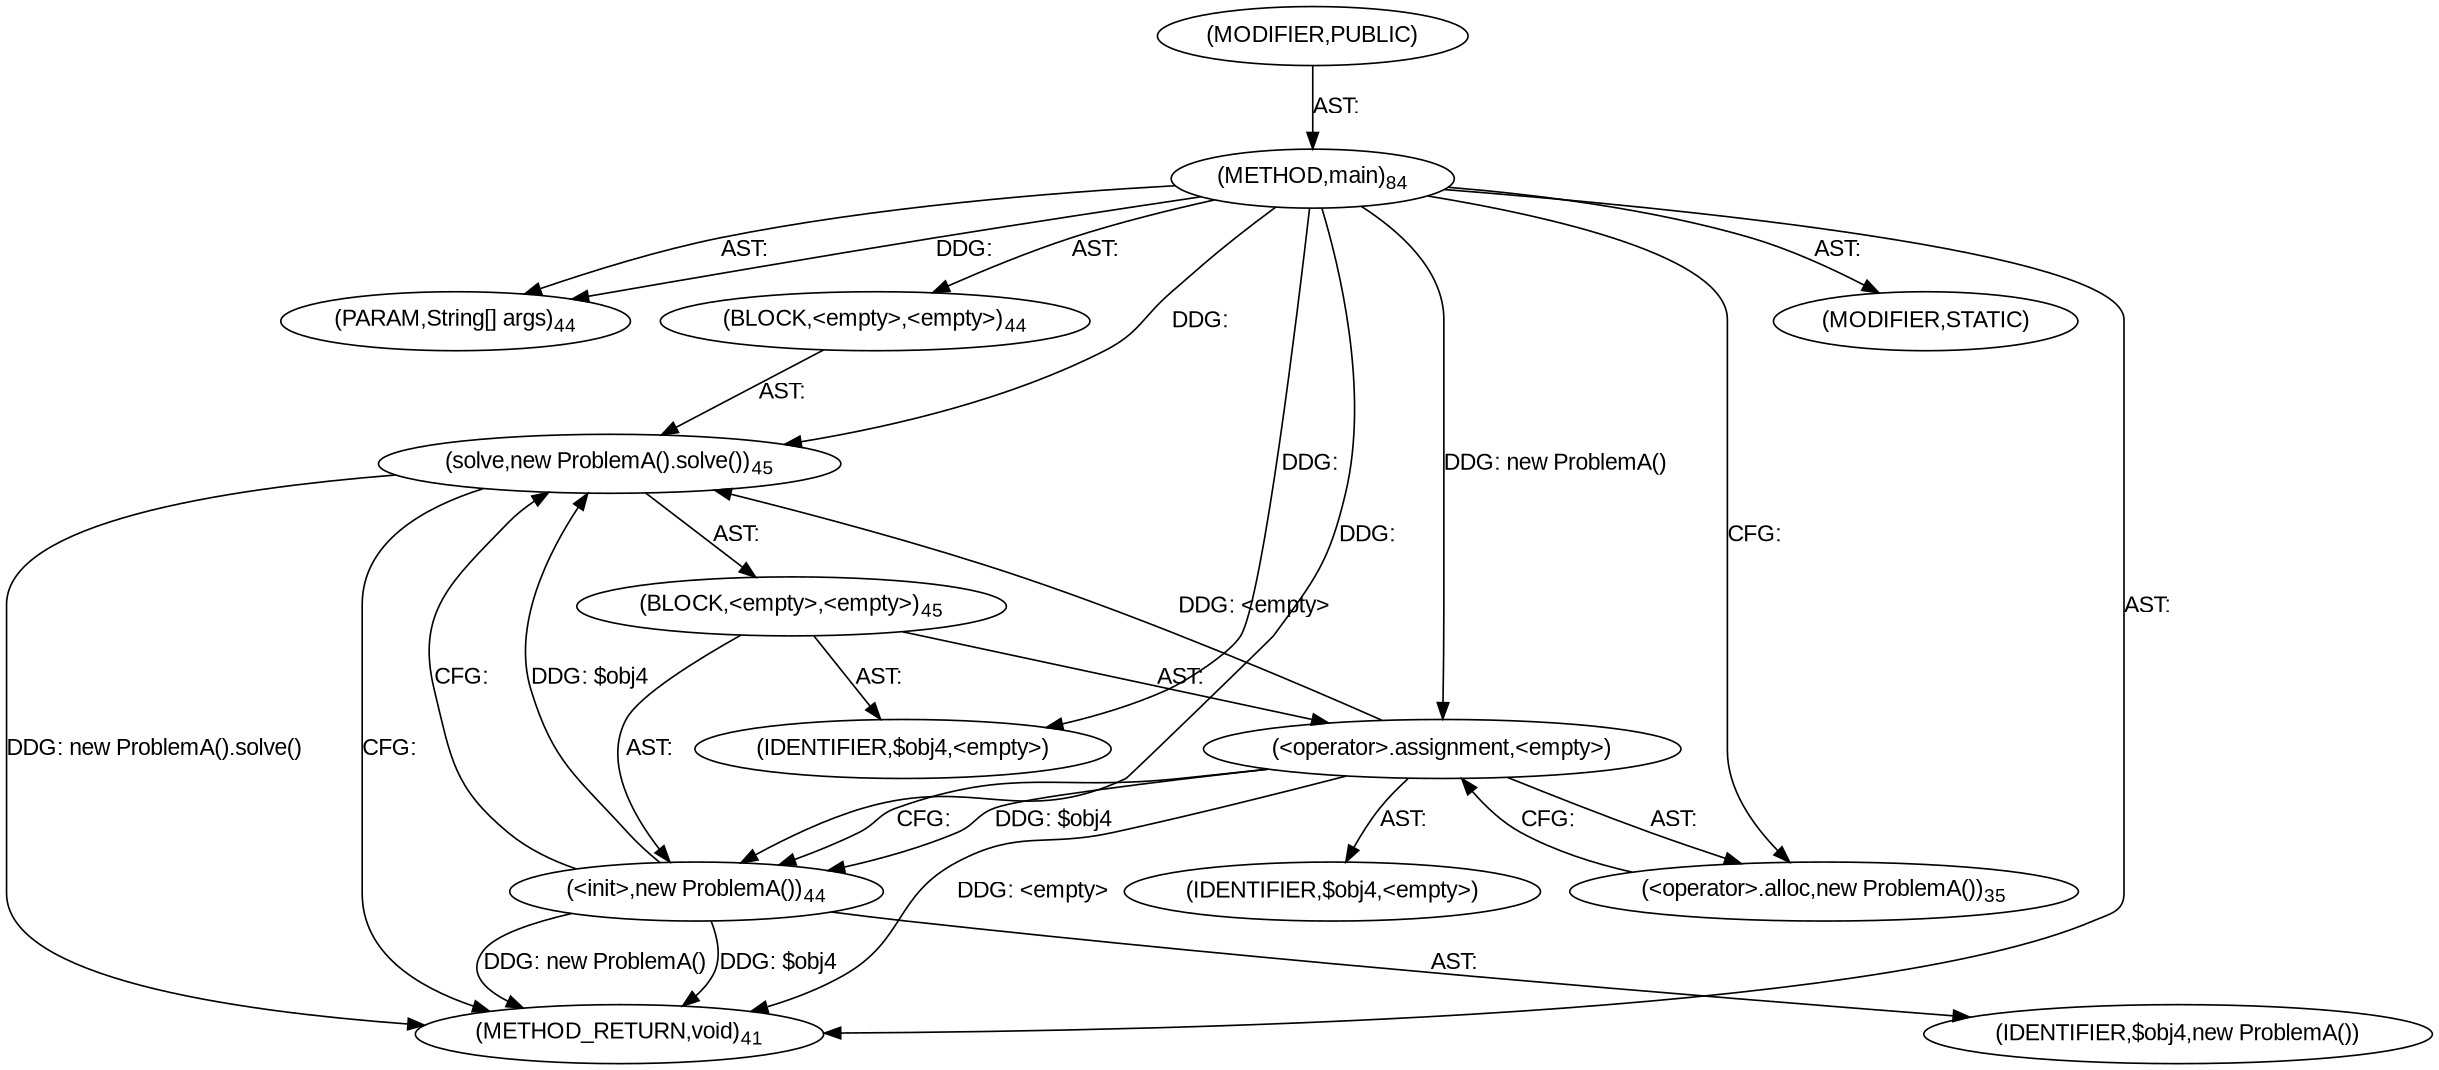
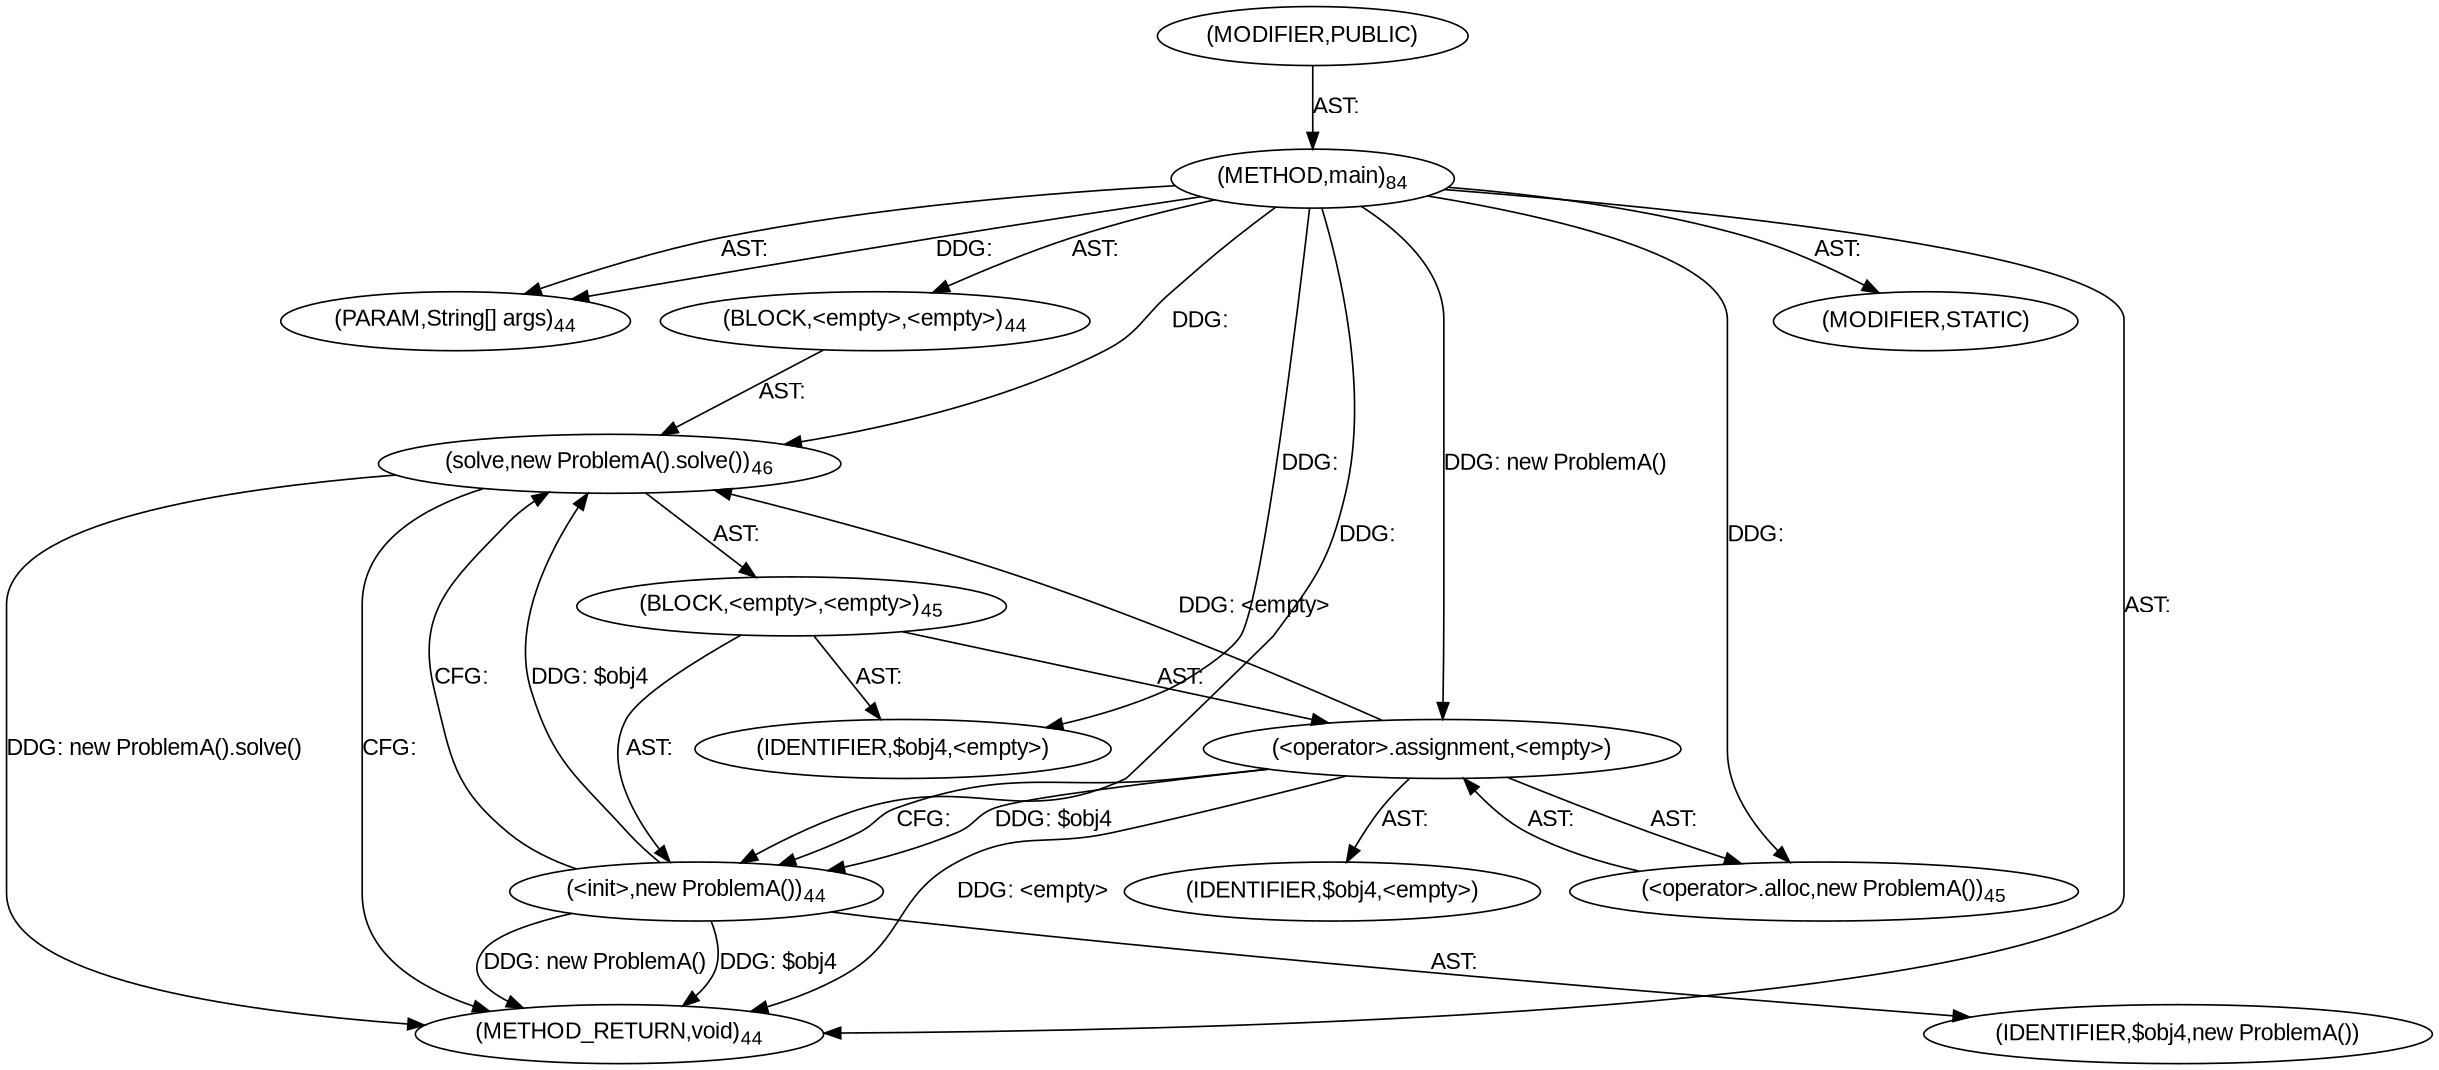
node "(solve,new ProblemA().solve())": text "45" -> "46"
edge "(METHOD,main)" -> "(<operator>.alloc,new ProblemA())": label "CFG: " -> "DDG: "
edge "(<operator>.alloc,new ProblemA())" -> "(<operator>.assignment,<empty>)": label "CFG: " -> "AST: "
node "(<operator>.alloc,new ProblemA())": text "35" -> "45"
node "(METHOD_RETURN,void)": text "41" -> "44"
